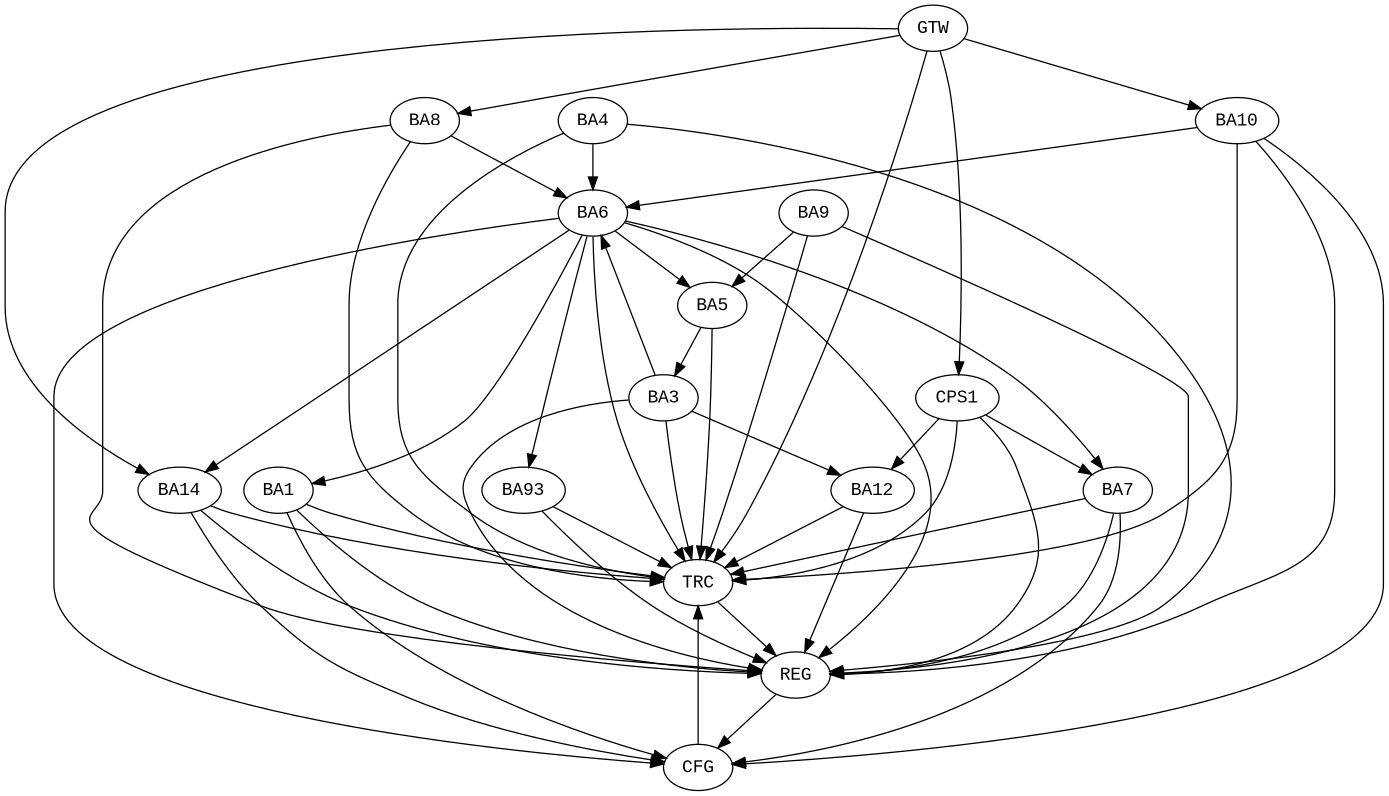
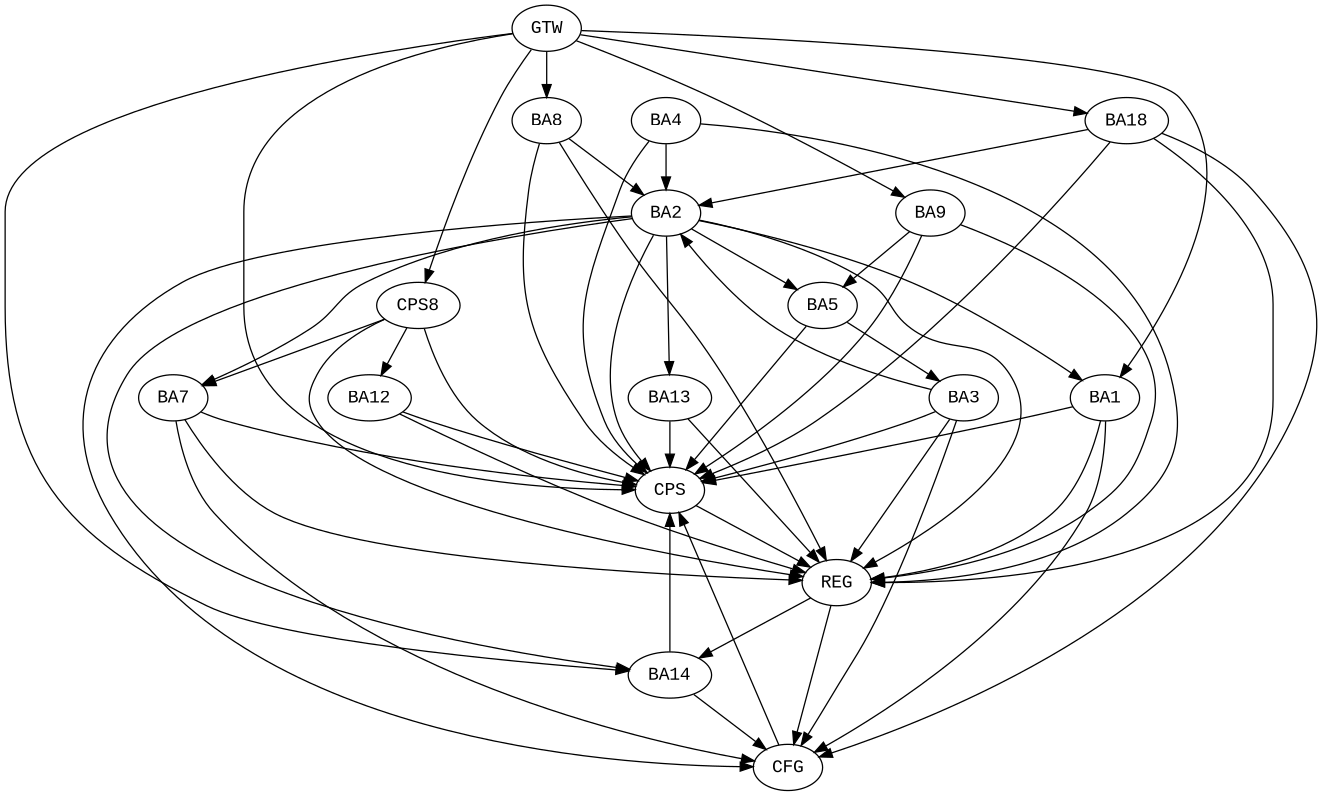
edge "GTW" -> "BA1": added
edge "GTW" -> "BA9": added
node "BA10": label "BA10" -> "BA18"
node "BA6": label "BA6" -> "BA2"
node "CPS1": label "CPS1" -> "CPS8"
edge "BA3" -> "BA12": now "BA3" -> "CFG"
node "BA93": label "BA93" -> "BA13"
node "TRC": label "TRC" -> "CPS"
edge "BA14" -> "REG": reversed
